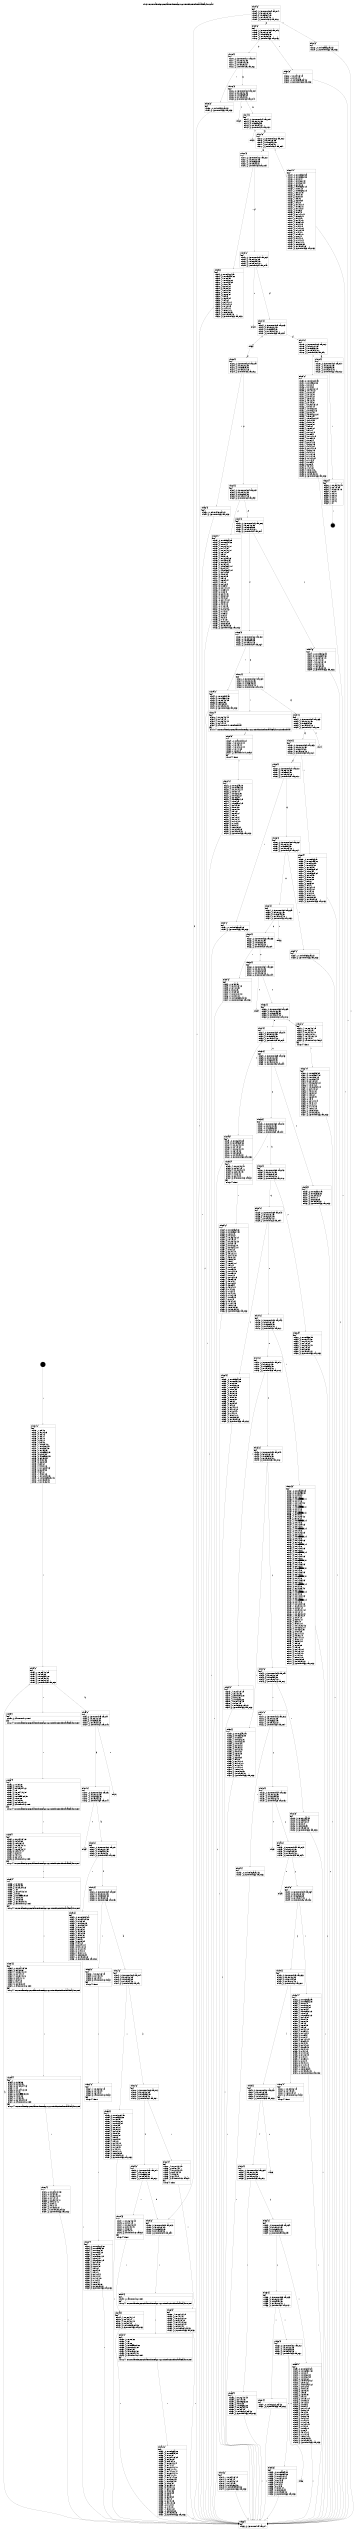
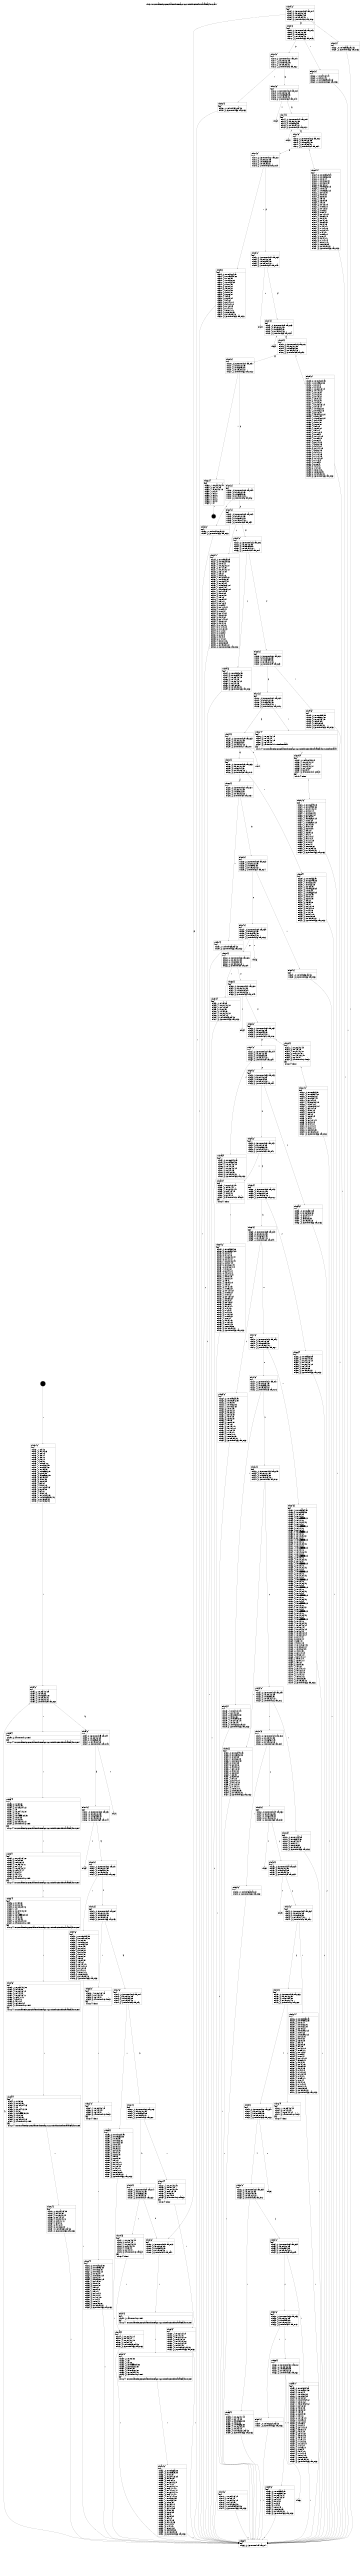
edge "0x40333a" -> "0x402208 [28]": now "0x4021ec [28]" -> "0x402208 [28]"
